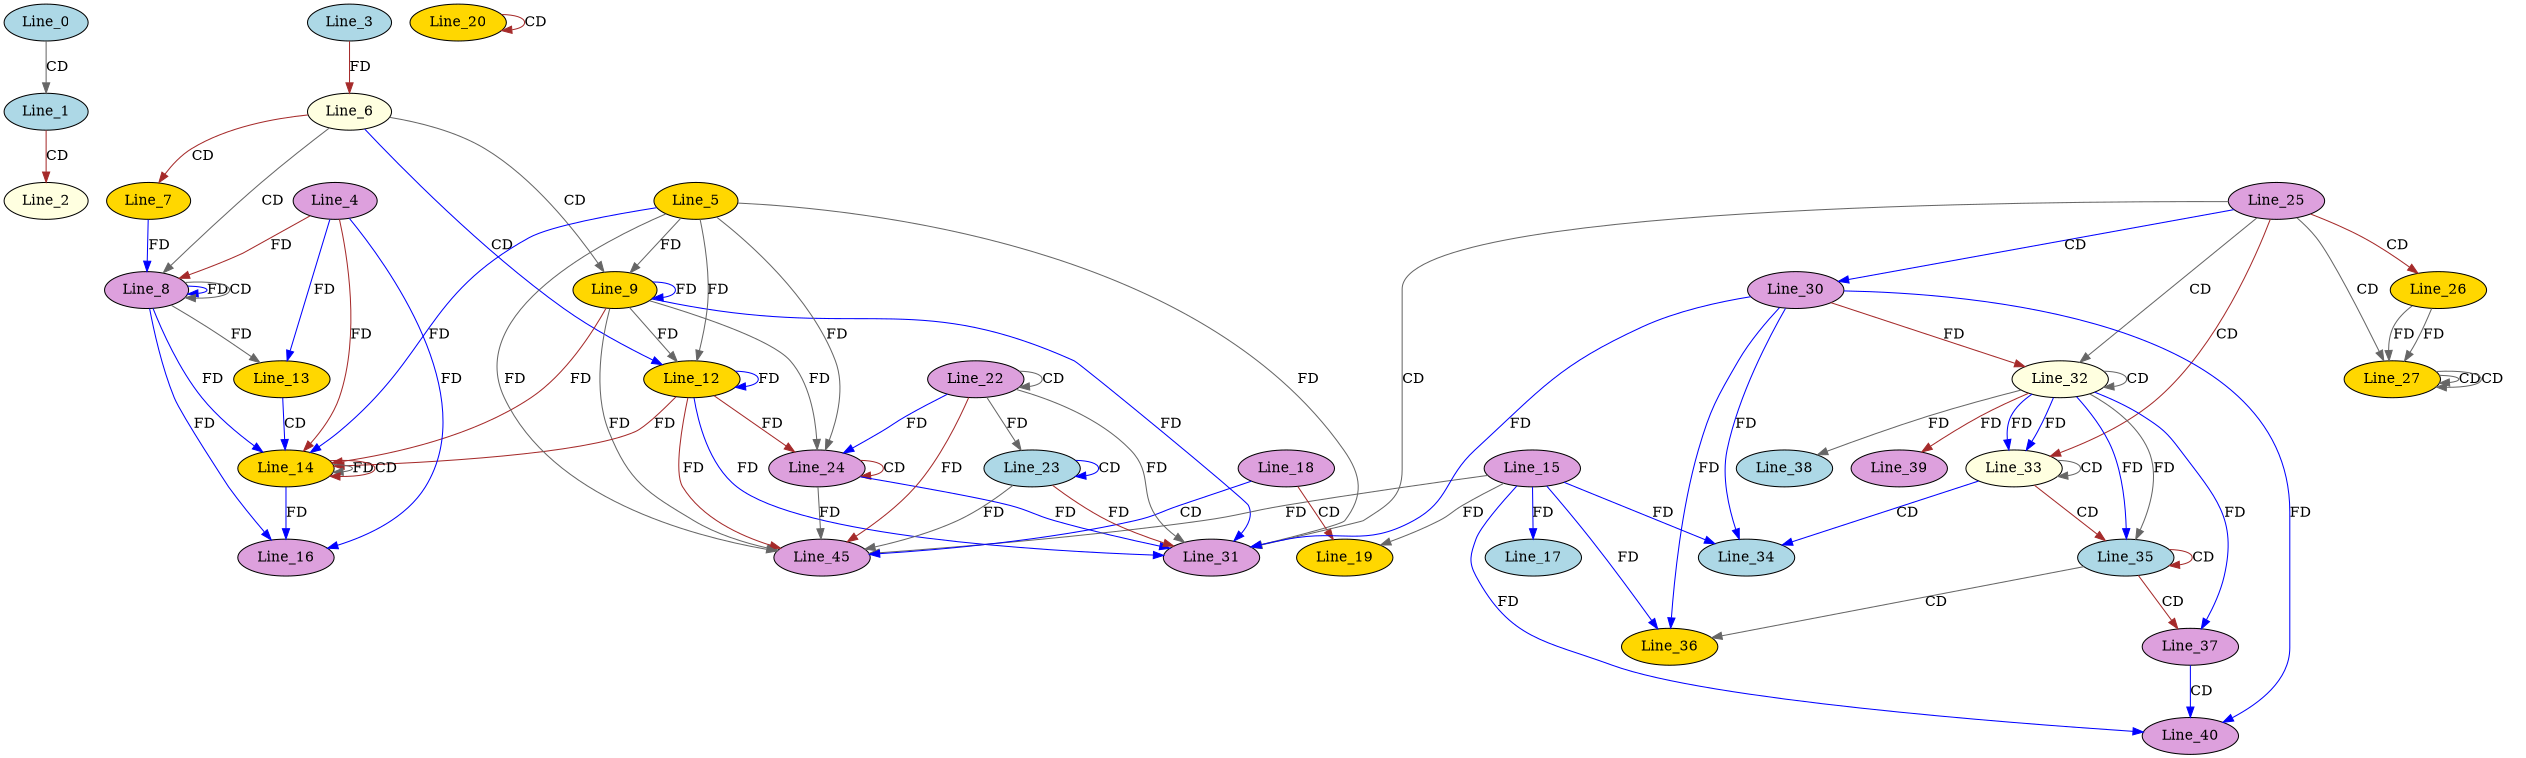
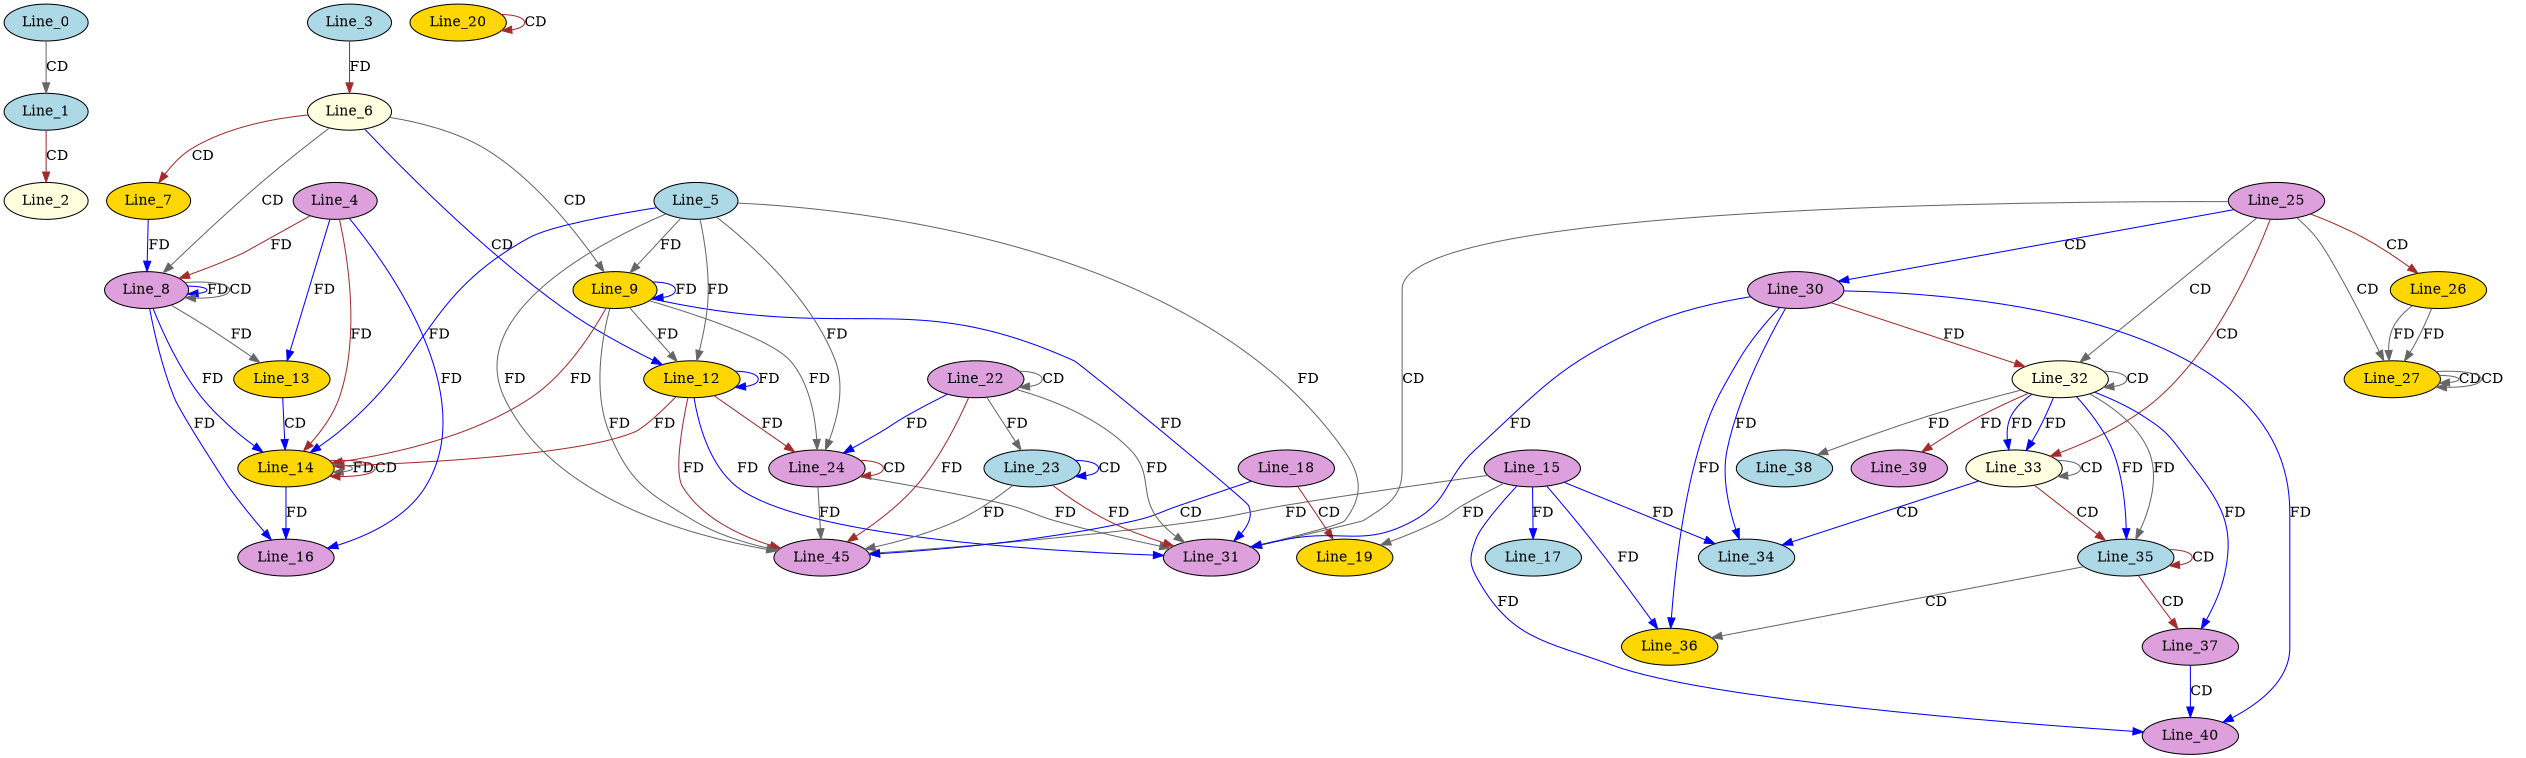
node "Line_5": fillcolor gold -> lightblue
edge "Line_24" -> "Line_31": color blue -> gray40
